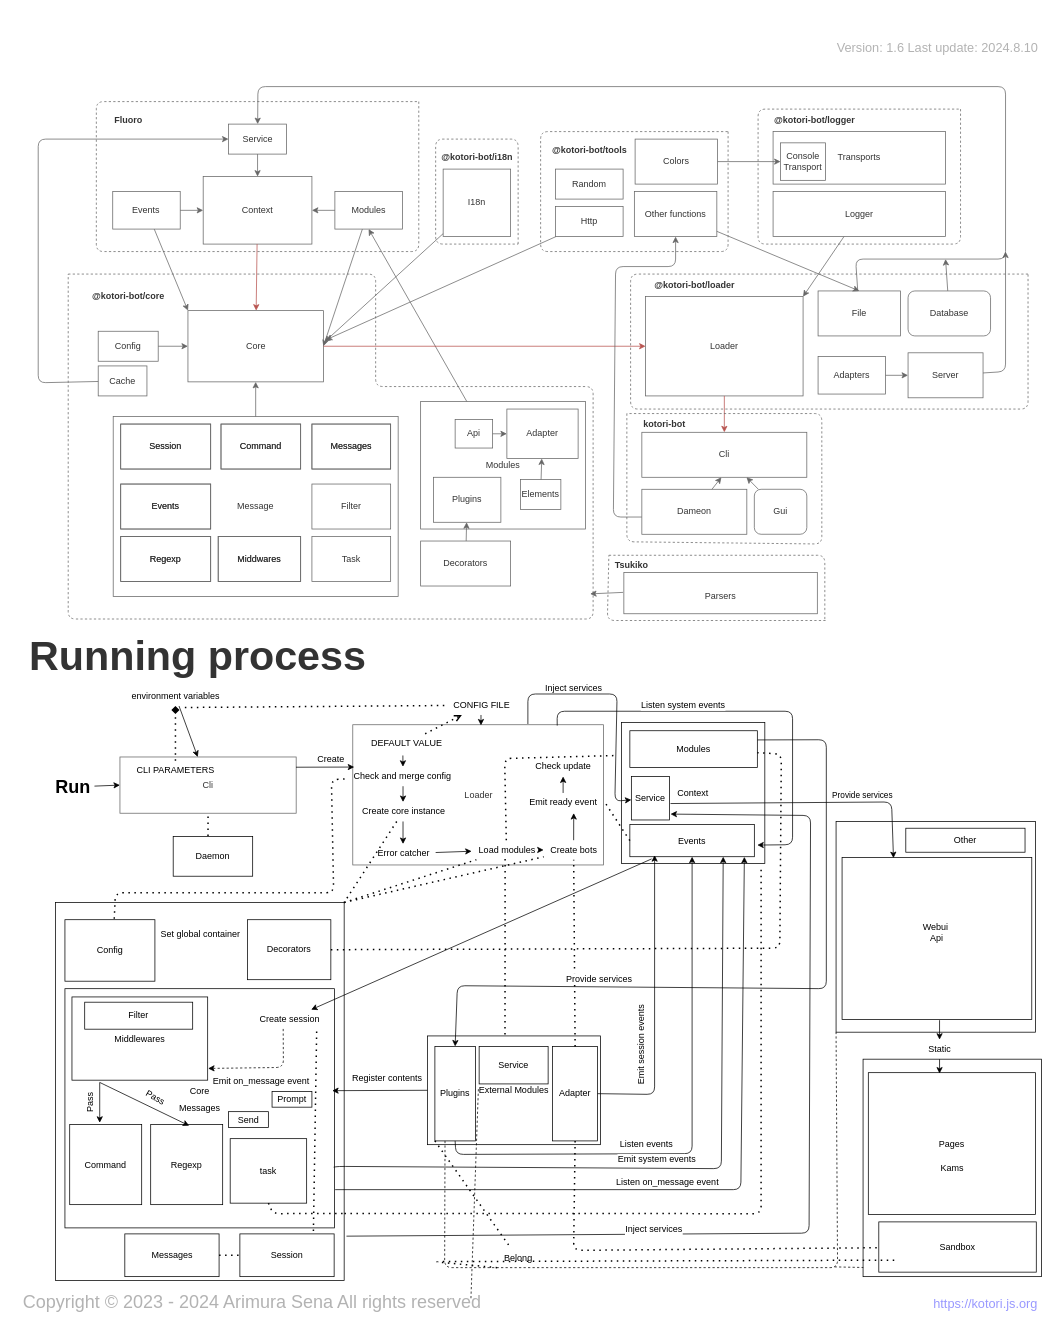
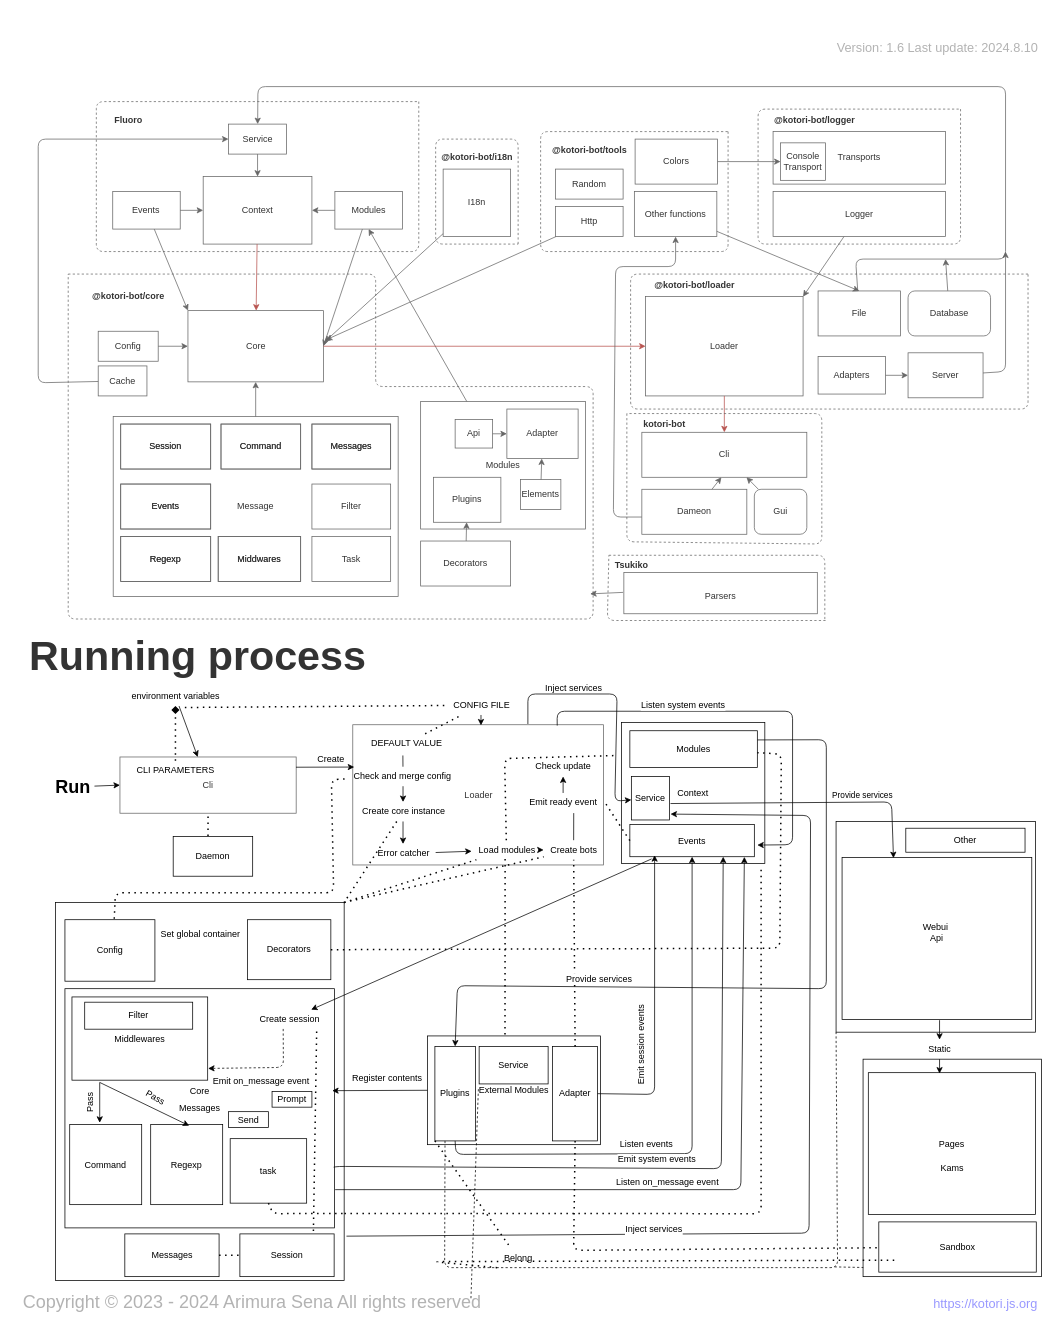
edge "DEFAULT VALUE" -> "CONFIG FILE": arrowhead open -> none
edge "DEFAULT VALUE" -> "Check and merge config": arrowhead classic -> none
edge "Create bots" -> "Emit ready event": arrowhead classic -> none
